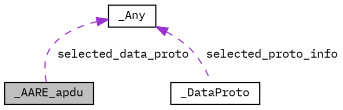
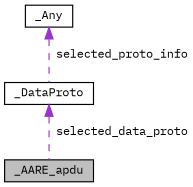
edge "_AARE_apdu" -> "_Any": now "_AARE_apdu" -> "_DataProto"
